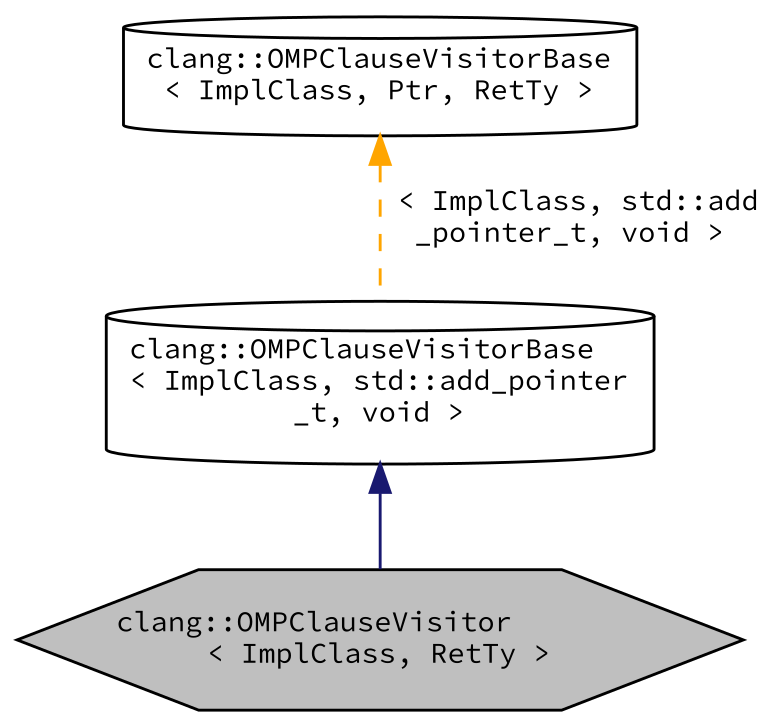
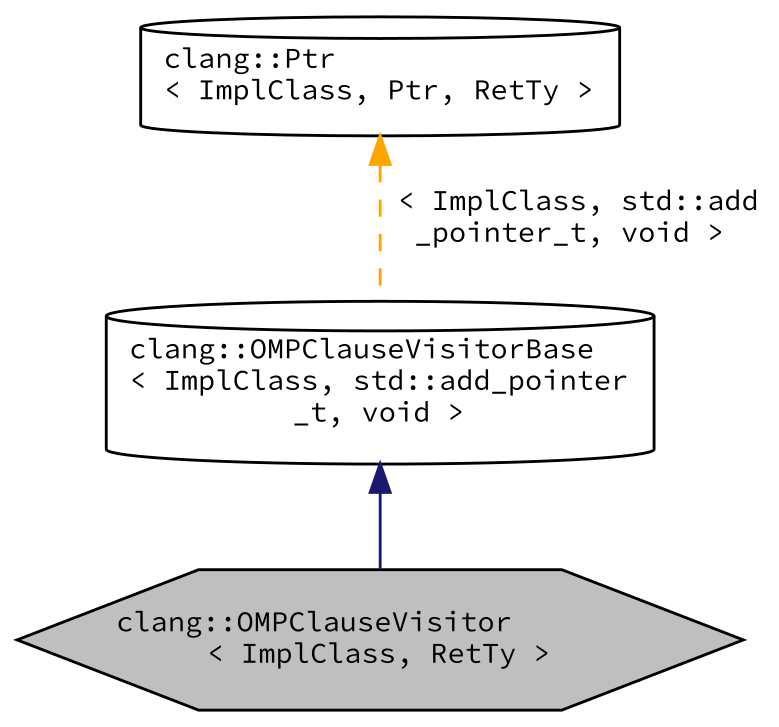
node "clang::OMPClauseVisitorBase < ImplClass, Ptr, RetTy >": label "clang::OMPClauseVisitorBase < ImplClass, Ptr, RetTy >" -> "clang::Ptr < ImplClass, Ptr, RetTy >"
